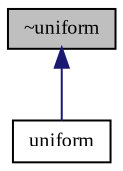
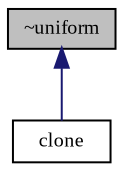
node "uniform": label "uniform" -> "clone"
